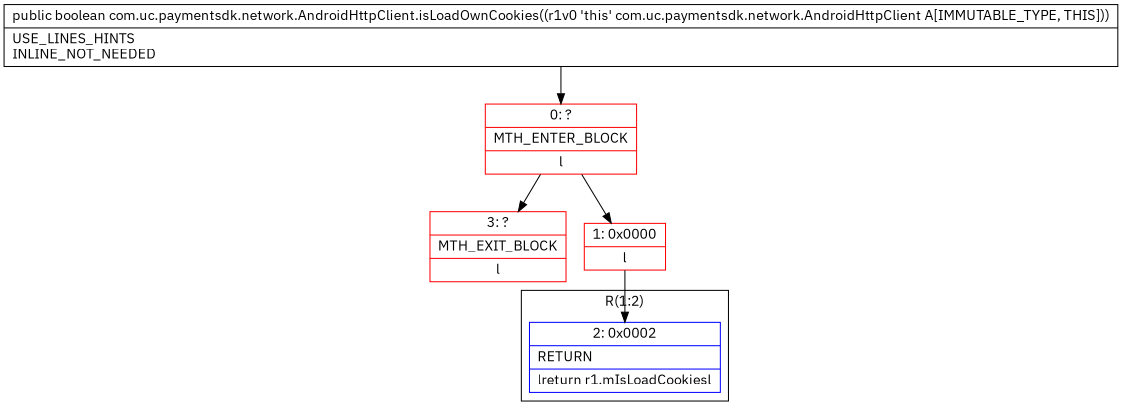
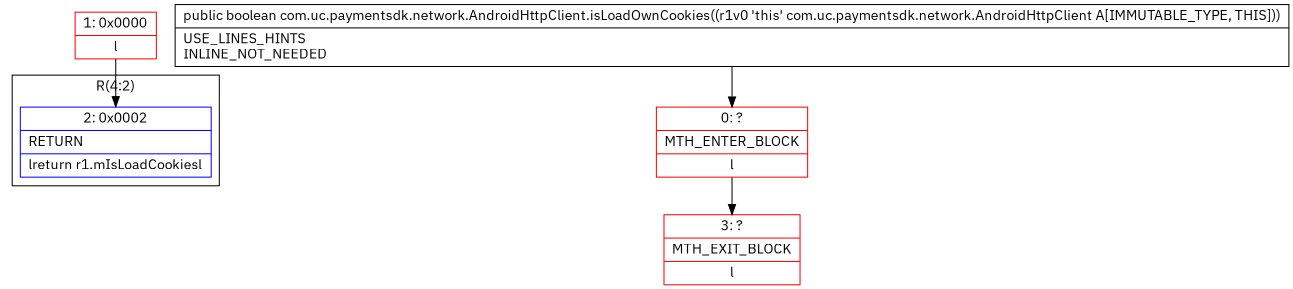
edge "0: ?" -> "1: 0x0000": removed
cluster "R(1:2)": label "R(1:2)" -> "R(4:2)"
